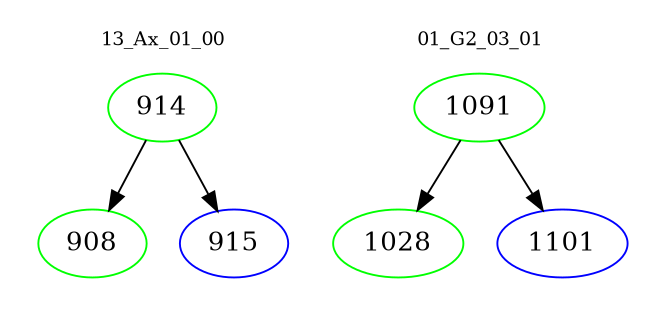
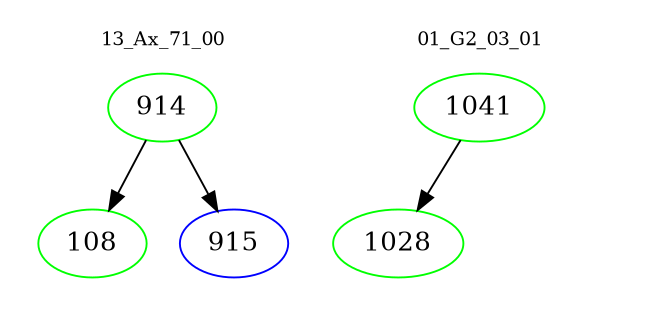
cluster "13_Ax_01_00": label "13_Ax_01_00" -> "13_Ax_71_00"
node "1091": label "1091" -> "1041"
node "908": label "908" -> "108"
node "1101": removed
